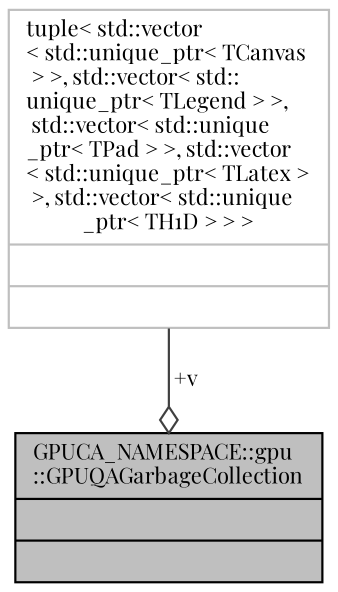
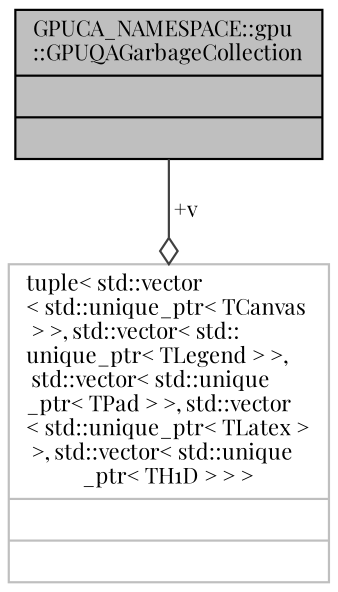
edge "tuple< std::vector" -> "GPUCA_NAMESPACE::gpu": reversed
